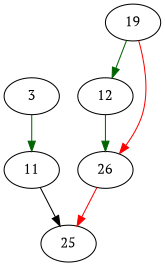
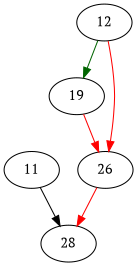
edge "19" -> "12": reversed
node "3": removed
edge "12" -> "26": color darkgreen -> red
node "25": label "25" -> "28"
